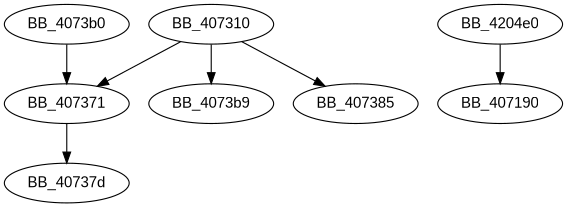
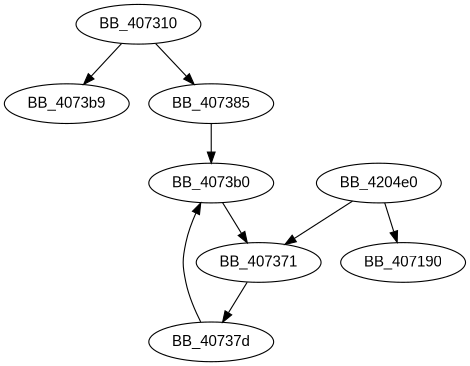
edge "BB_407310" -> "BB_407371": now "BB_4204e0" -> "BB_407371"
edge "BB_407385" -> "BB_4073b0": added
edge "BB_40737d" -> "BB_4073b0": added
